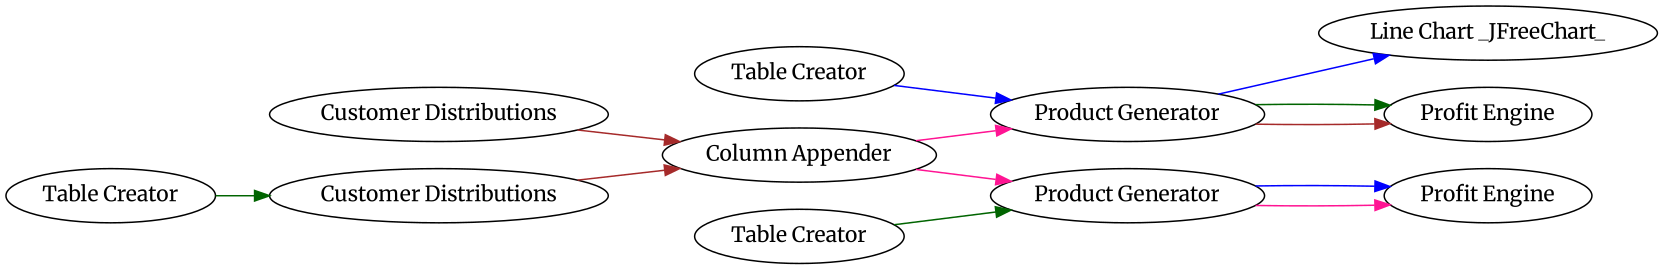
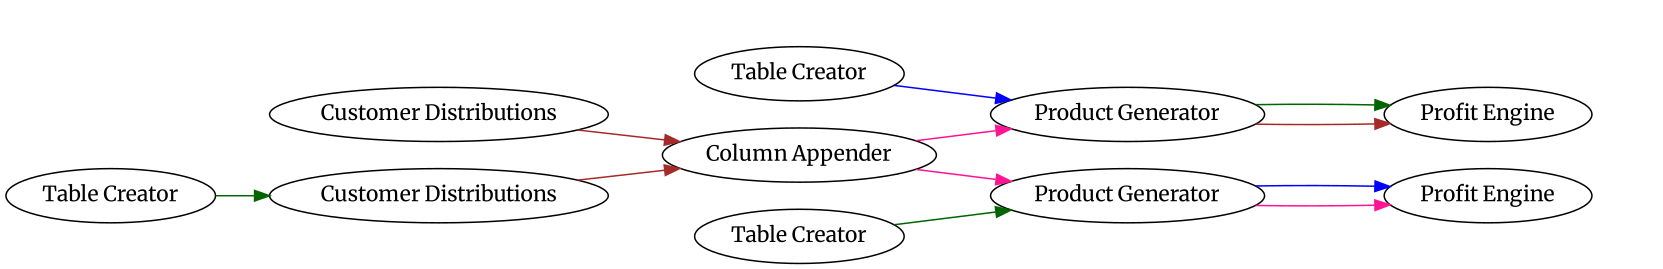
node "Line Chart _JFreeChart_": removed
